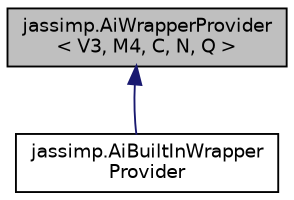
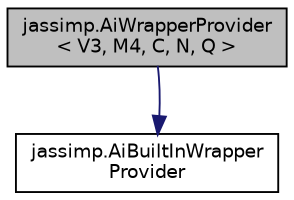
edge "jassimp.AiBuiltInWrapper Provider" -> "jassimp.AiWrapperProvider < V3, M4, C, N, Q >": reversed
